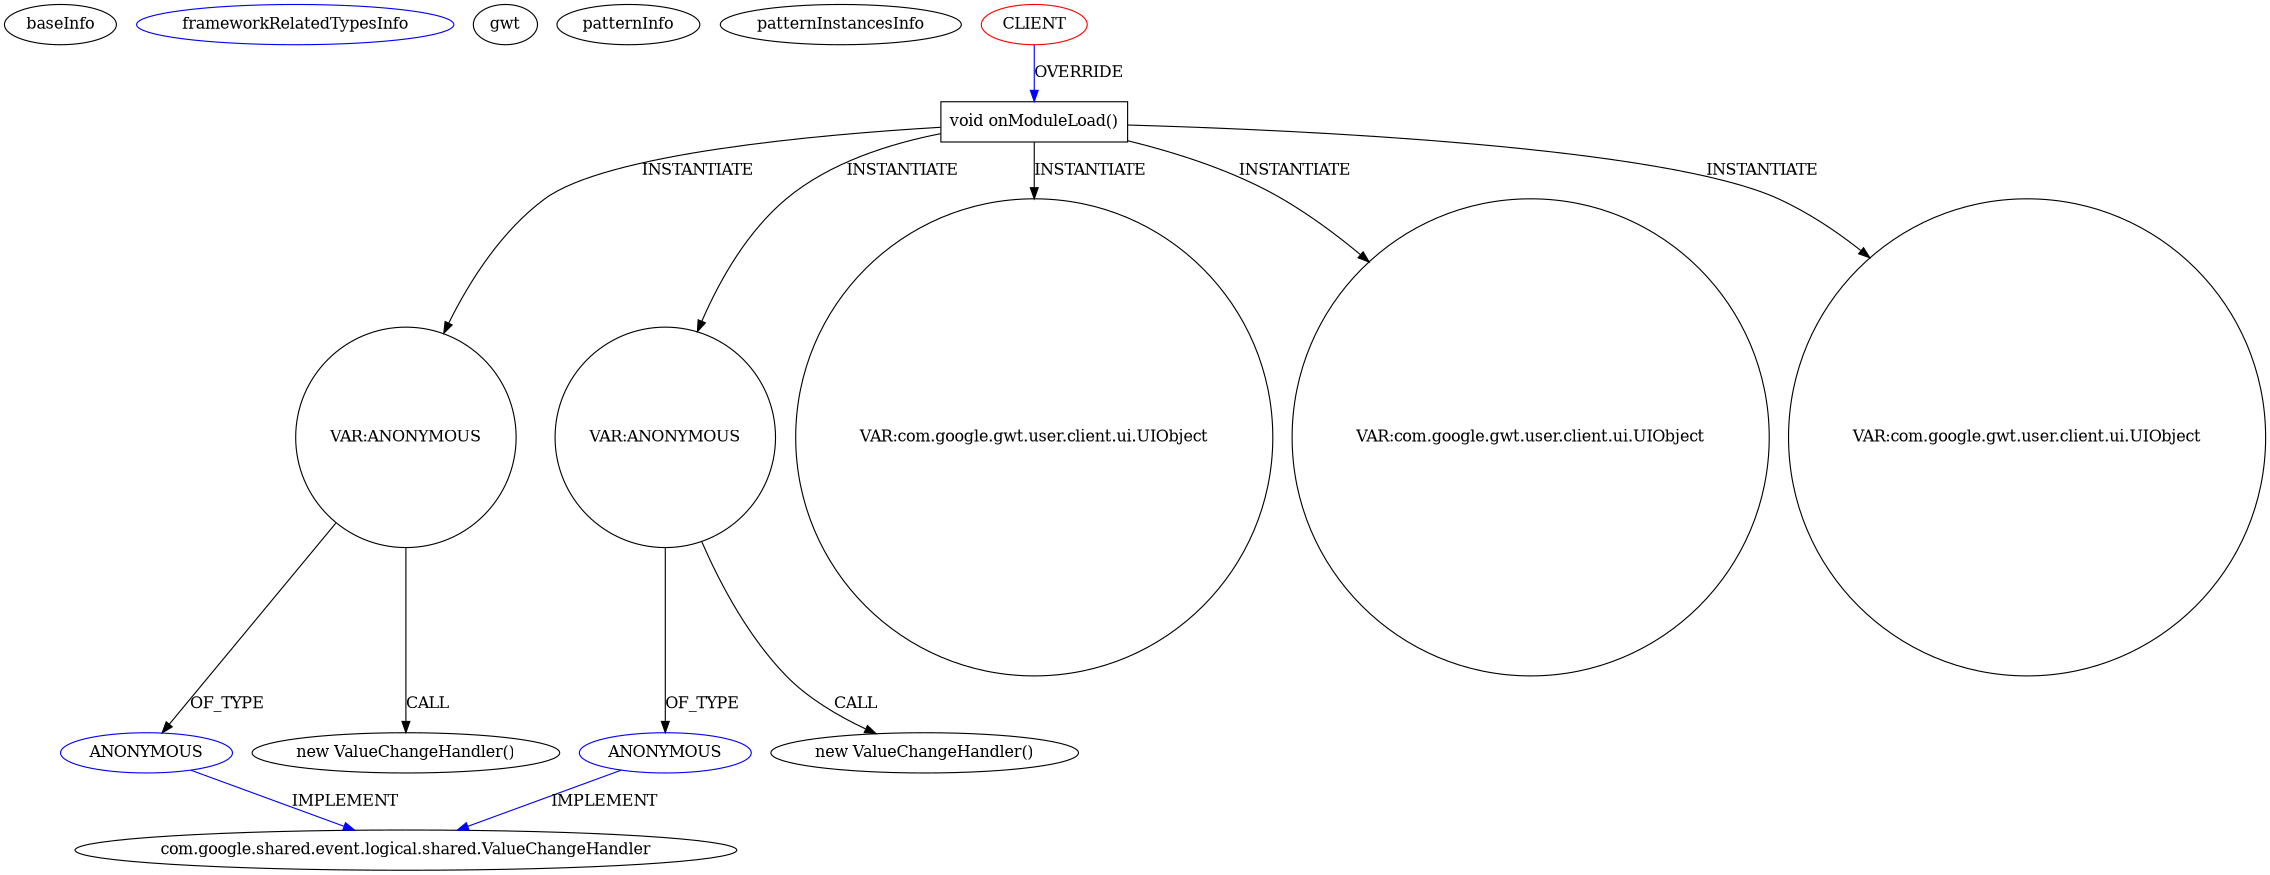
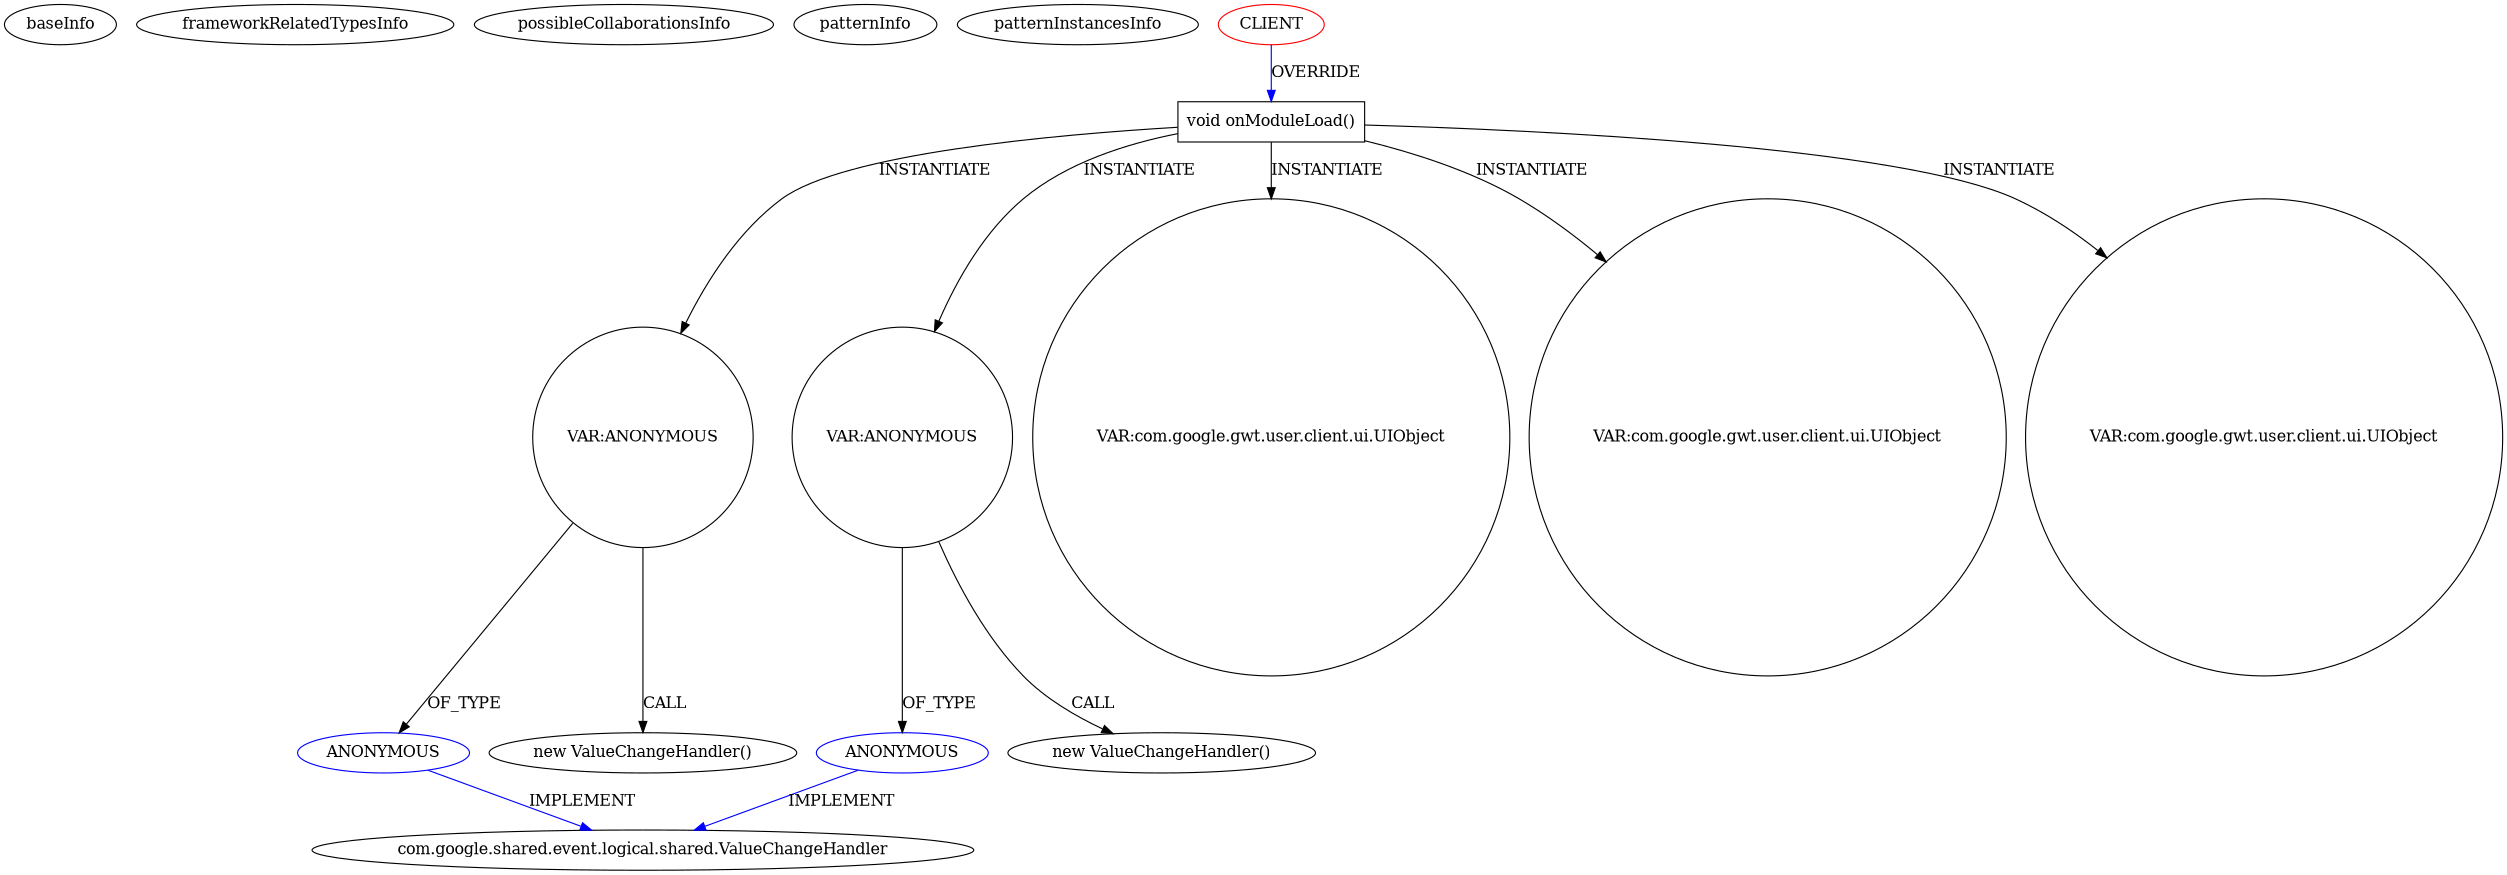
node "frameworkRelatedTypesInfo": color blue -> black
node "gwt": label "gwt" -> "possibleCollaborationsInfo"
